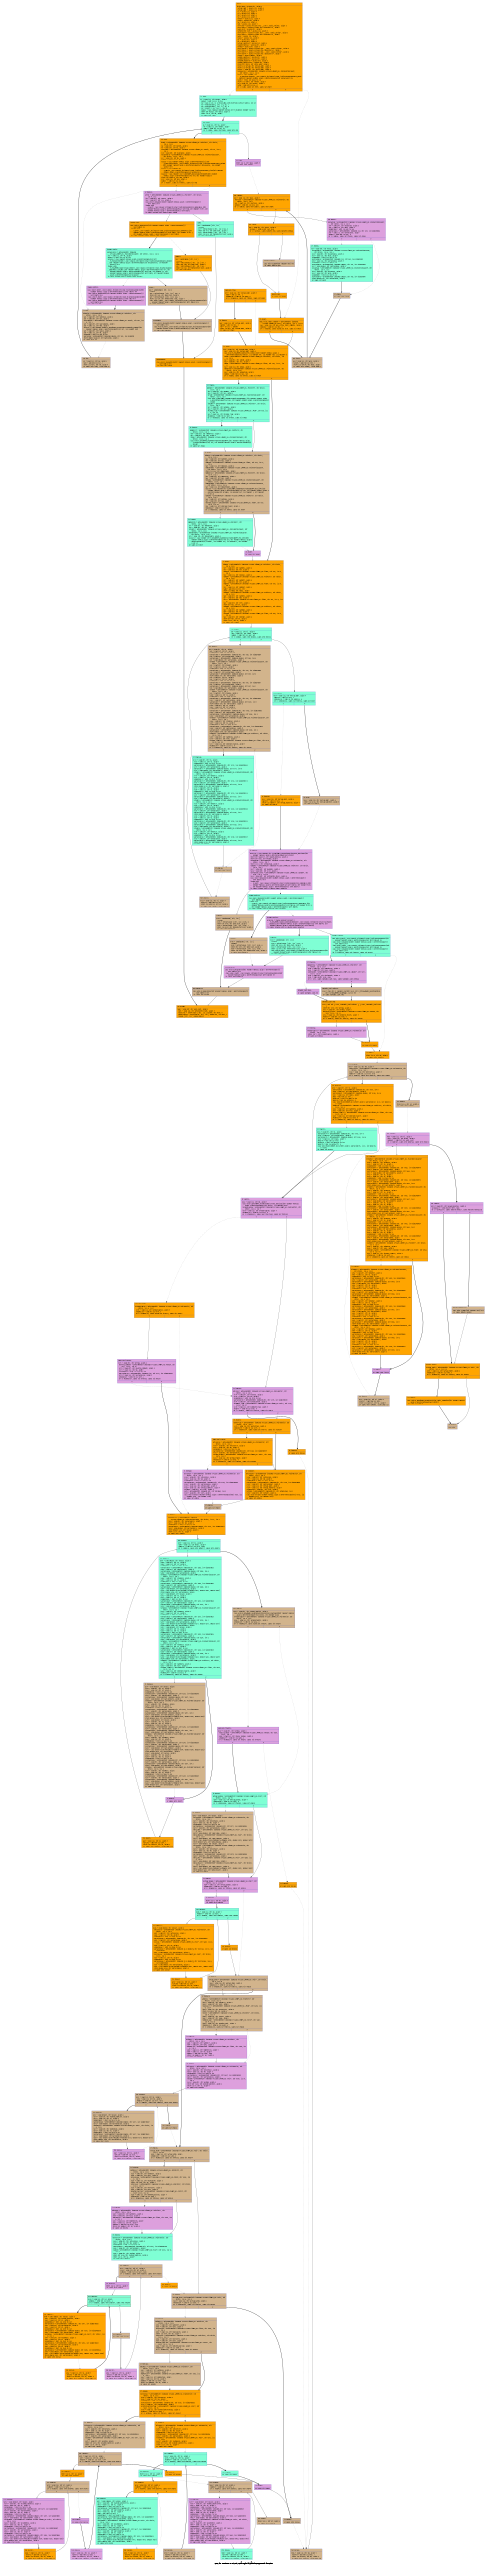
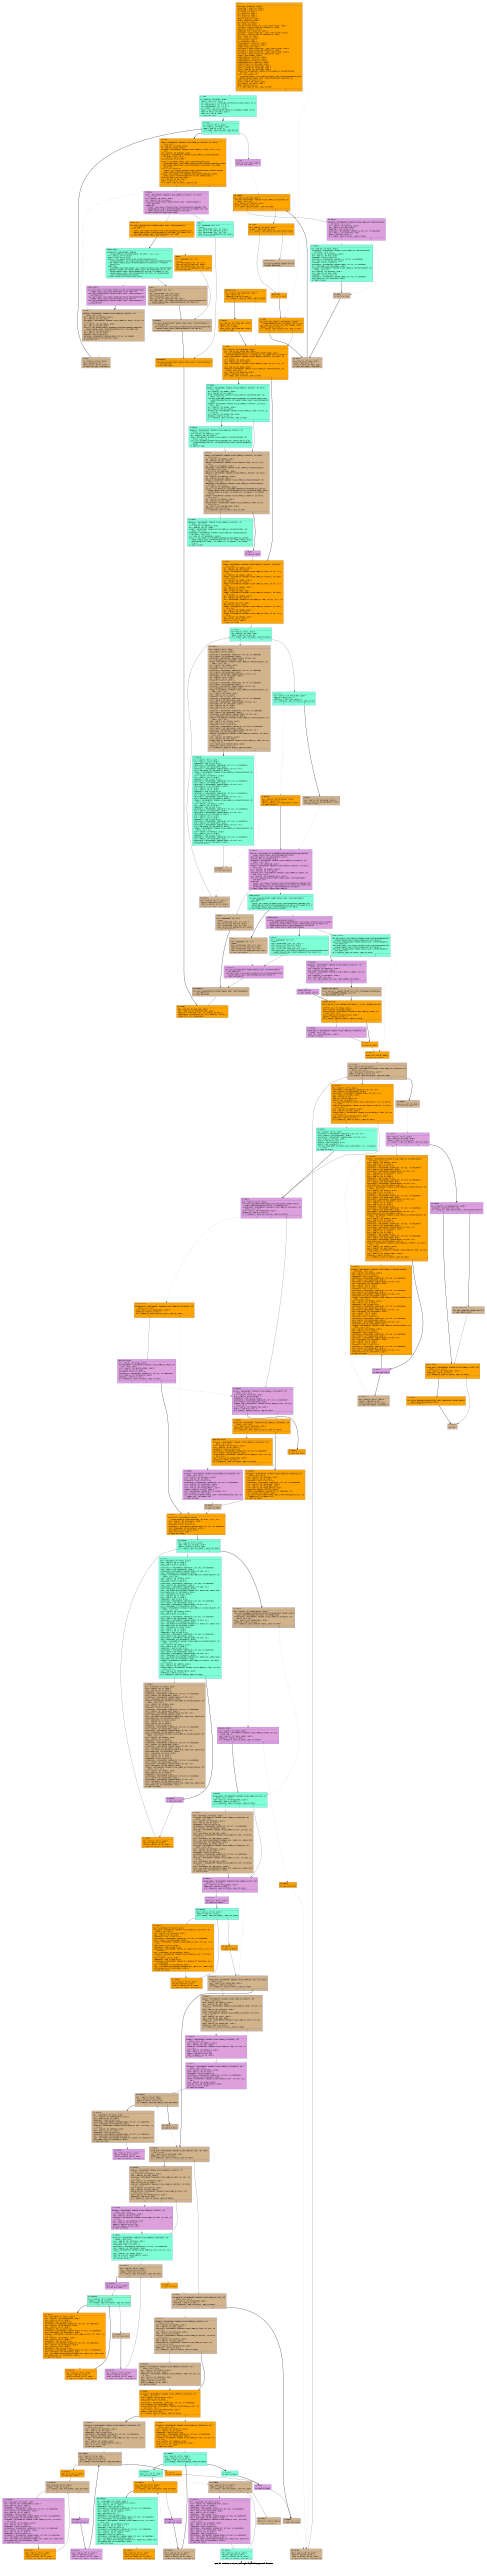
edge "if.then493:" -> "if.end515:": reversed
node "for.end457:": added
